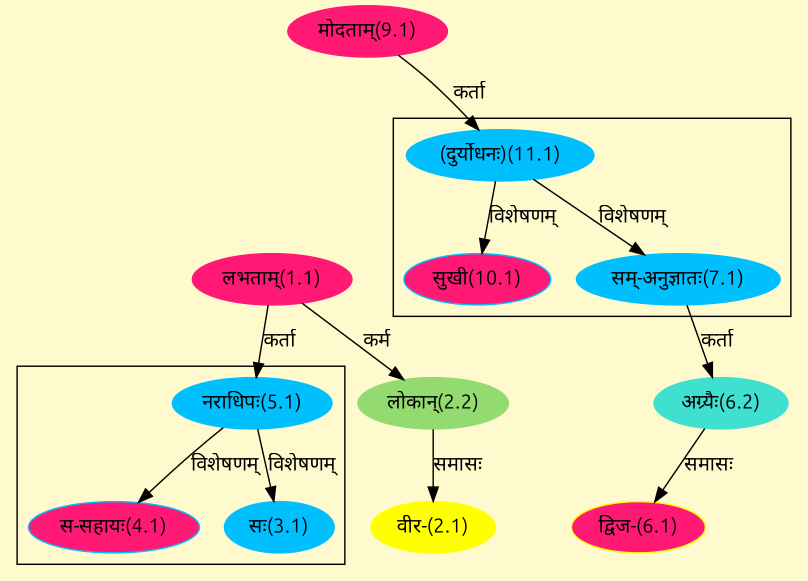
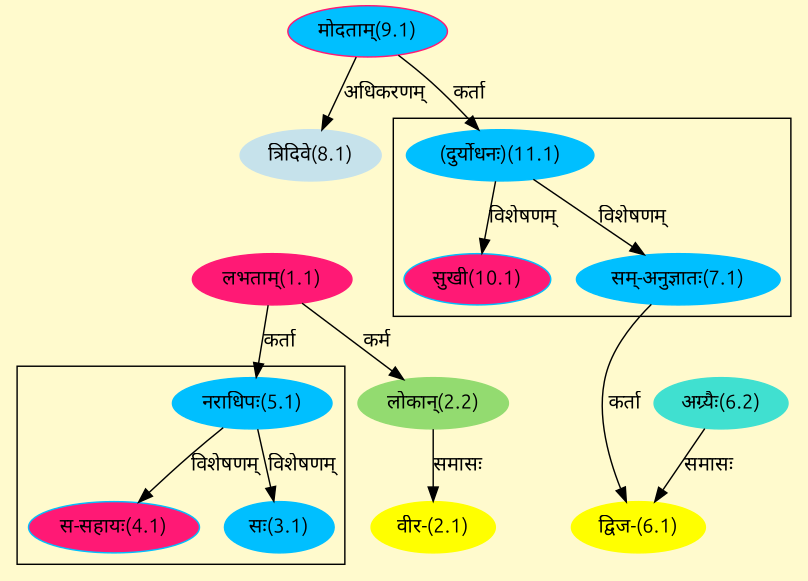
node "मोदताम्(9.1)": fillcolor #ff1975 -> #00bfff
node "त्रिदिवे(8.1)": added
edge "सम्-अनुज्ञातः(7.1)" -> "अग्र्यैः(6.2)": now "सम्-अनुज्ञातः(7.1)" -> "द्विज-(6.1)"
node "द्विज-(6.1)": fillcolor #ff1975 -> #ffff00
